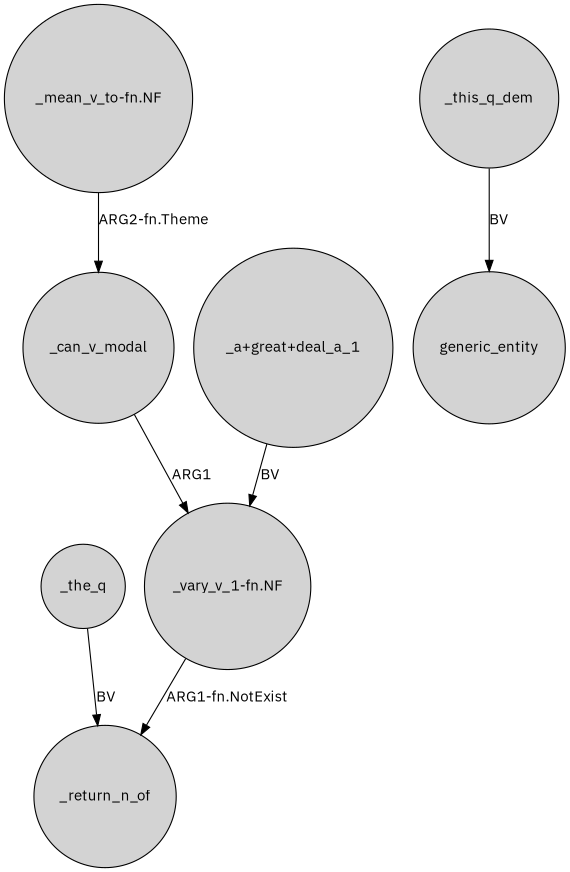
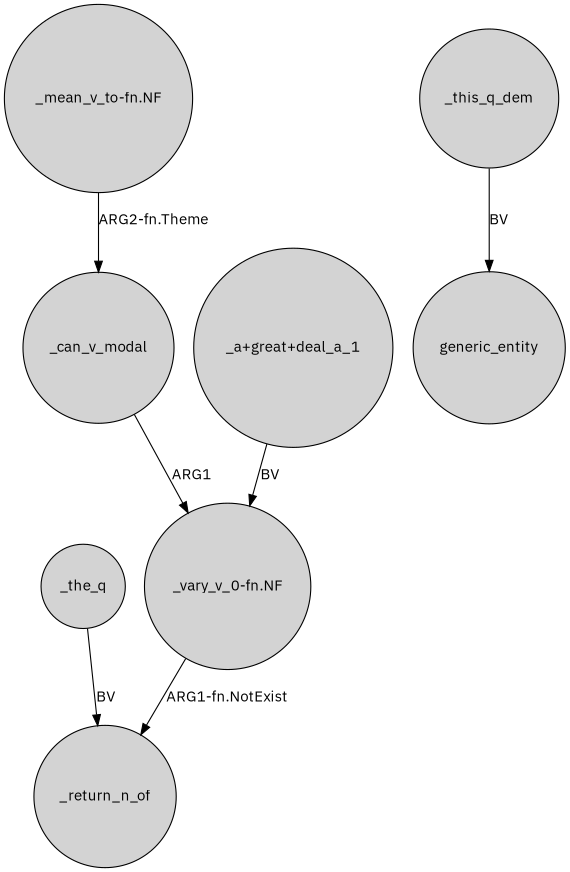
node "_vary_v_1-fn.NF": label "_vary_v_1-fn.NF" -> "_vary_v_0-fn.NF"
